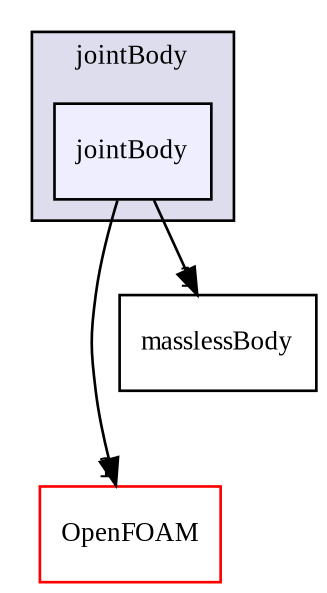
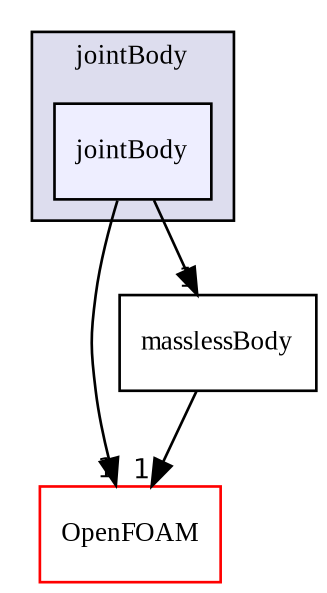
edge "masslessBody" -> "OpenFOAM": added
